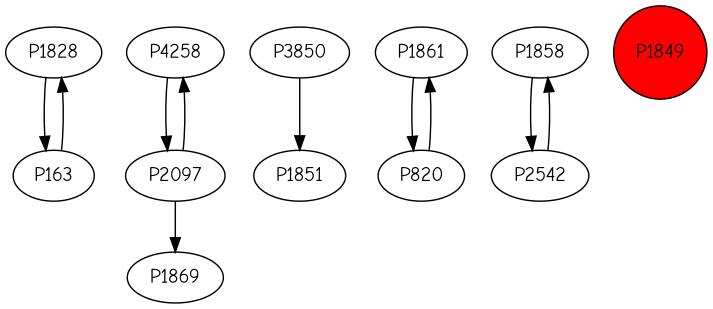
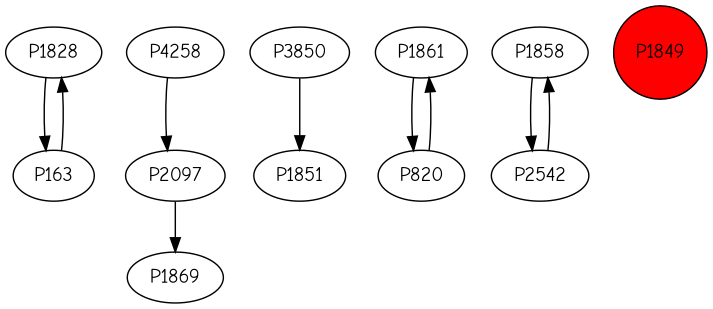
edge "P2097" -> "P4258": removed
